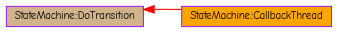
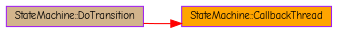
edge "StateMachine::CallbackThread" -> "StateMachine::DoTransition": reversed
